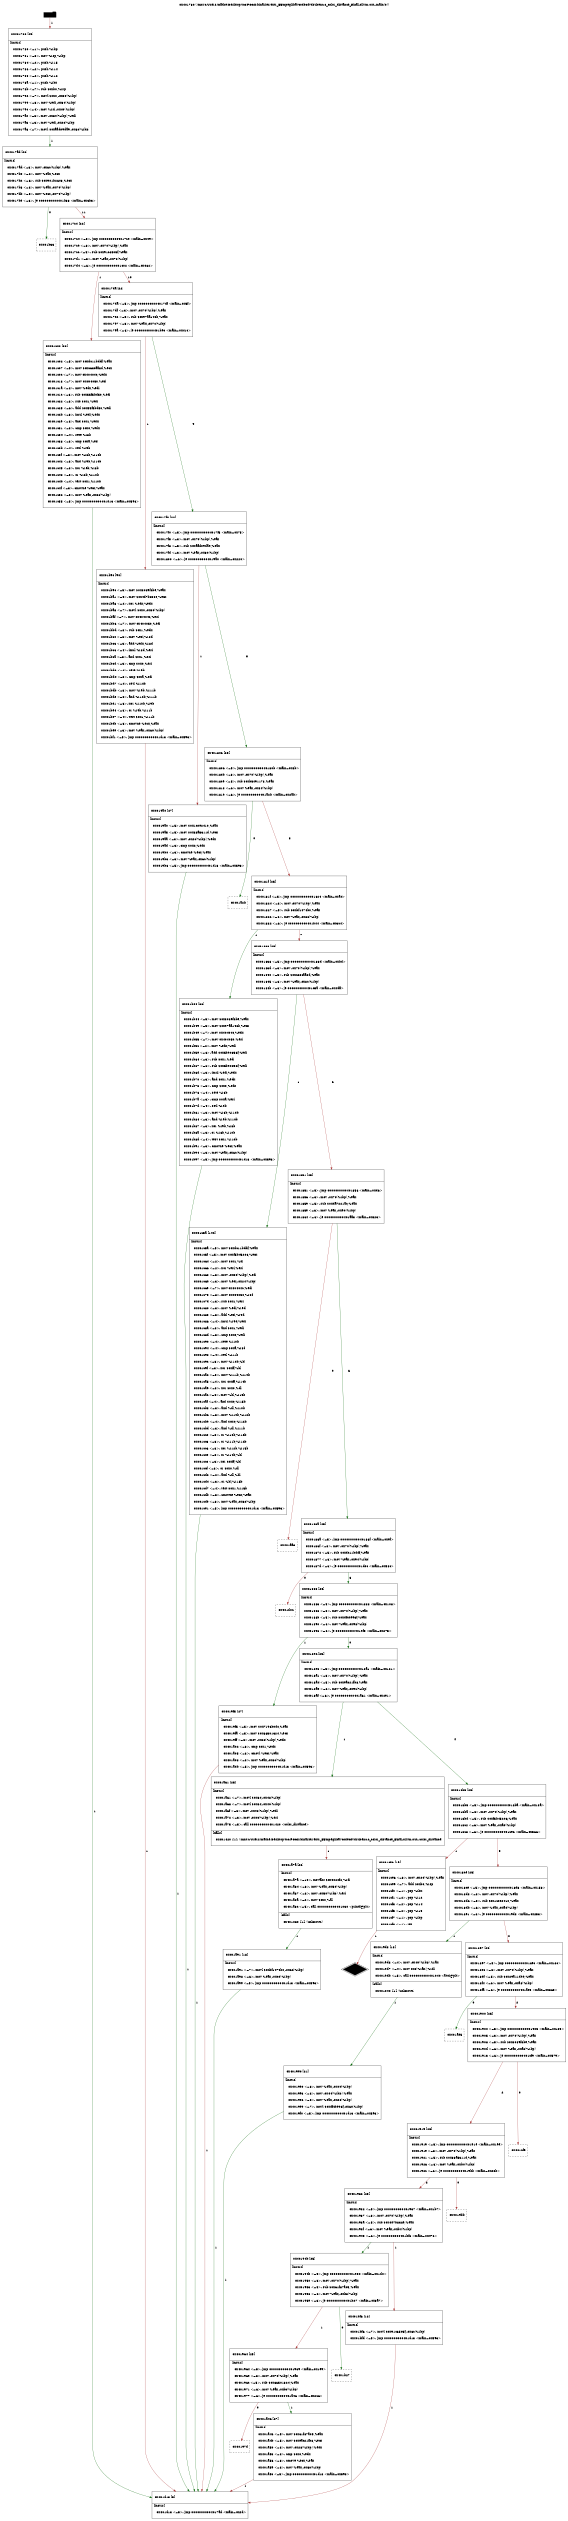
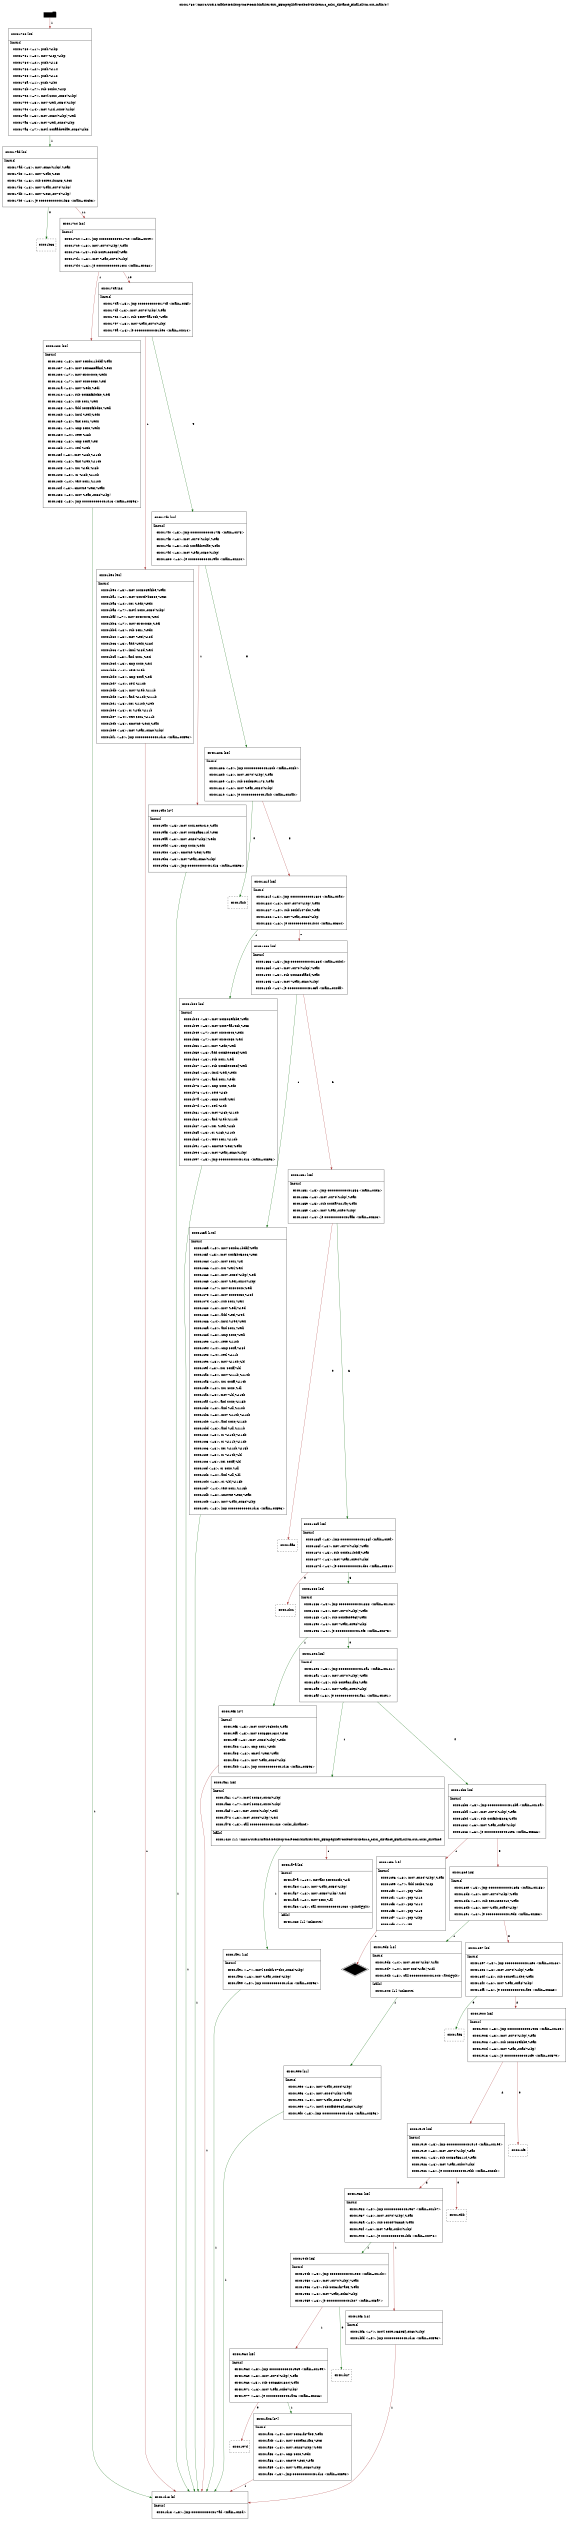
edge "0x401a7a [23]" -> "0x401a91 [18]": now "0x401a61 [25]" -> "0x401a91 [18]"
